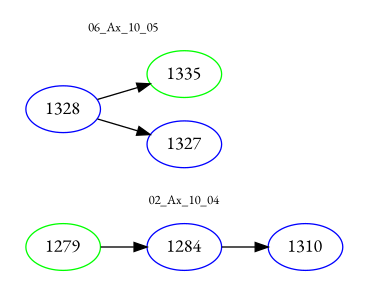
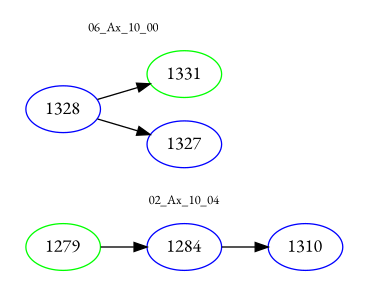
cluster "06_Ax_10_05": label "06_Ax_10_05" -> "06_Ax_10_00"
node "1335": label "1335" -> "1331"
